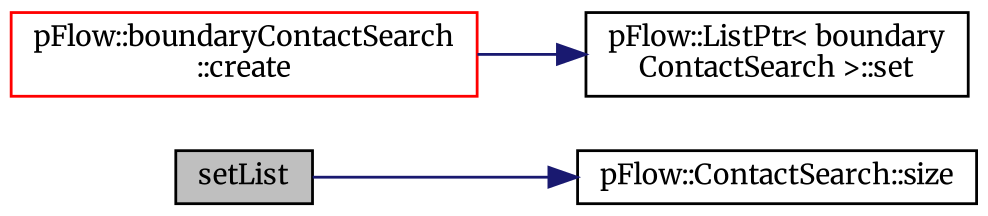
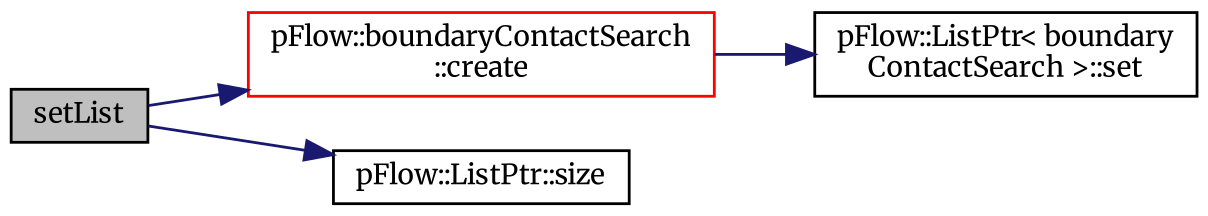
edge "setList" -> "pFlow::boundaryContactSearch ::create": added
node "pFlow::ContactSearch::size": label "pFlow::ContactSearch::size" -> "pFlow::ListPtr::size"
